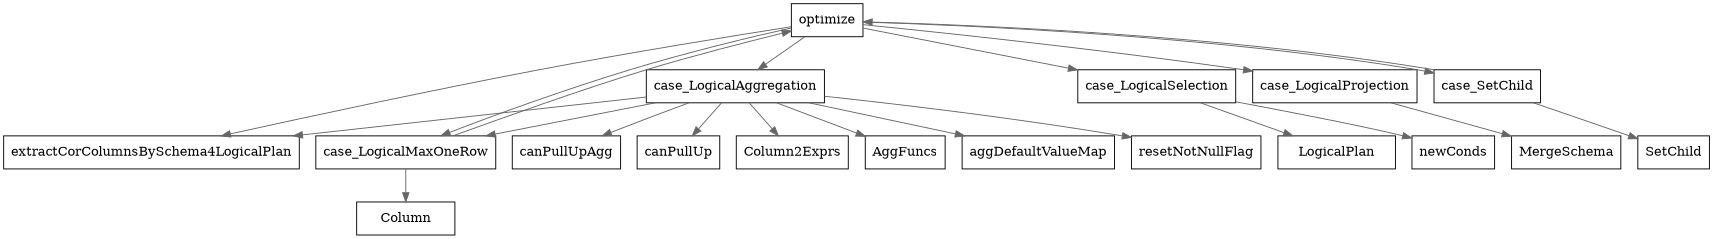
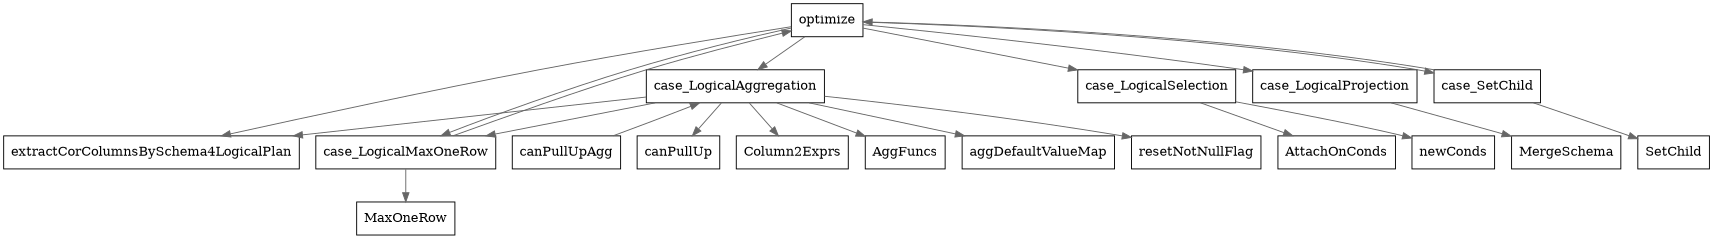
edge "case_LogicalAggregation" -> "canPullUpAgg": reversed
node "LogicalPlan": label "LogicalPlan" -> "AttachOnConds"
node "Column": label "Column" -> "MaxOneRow"
